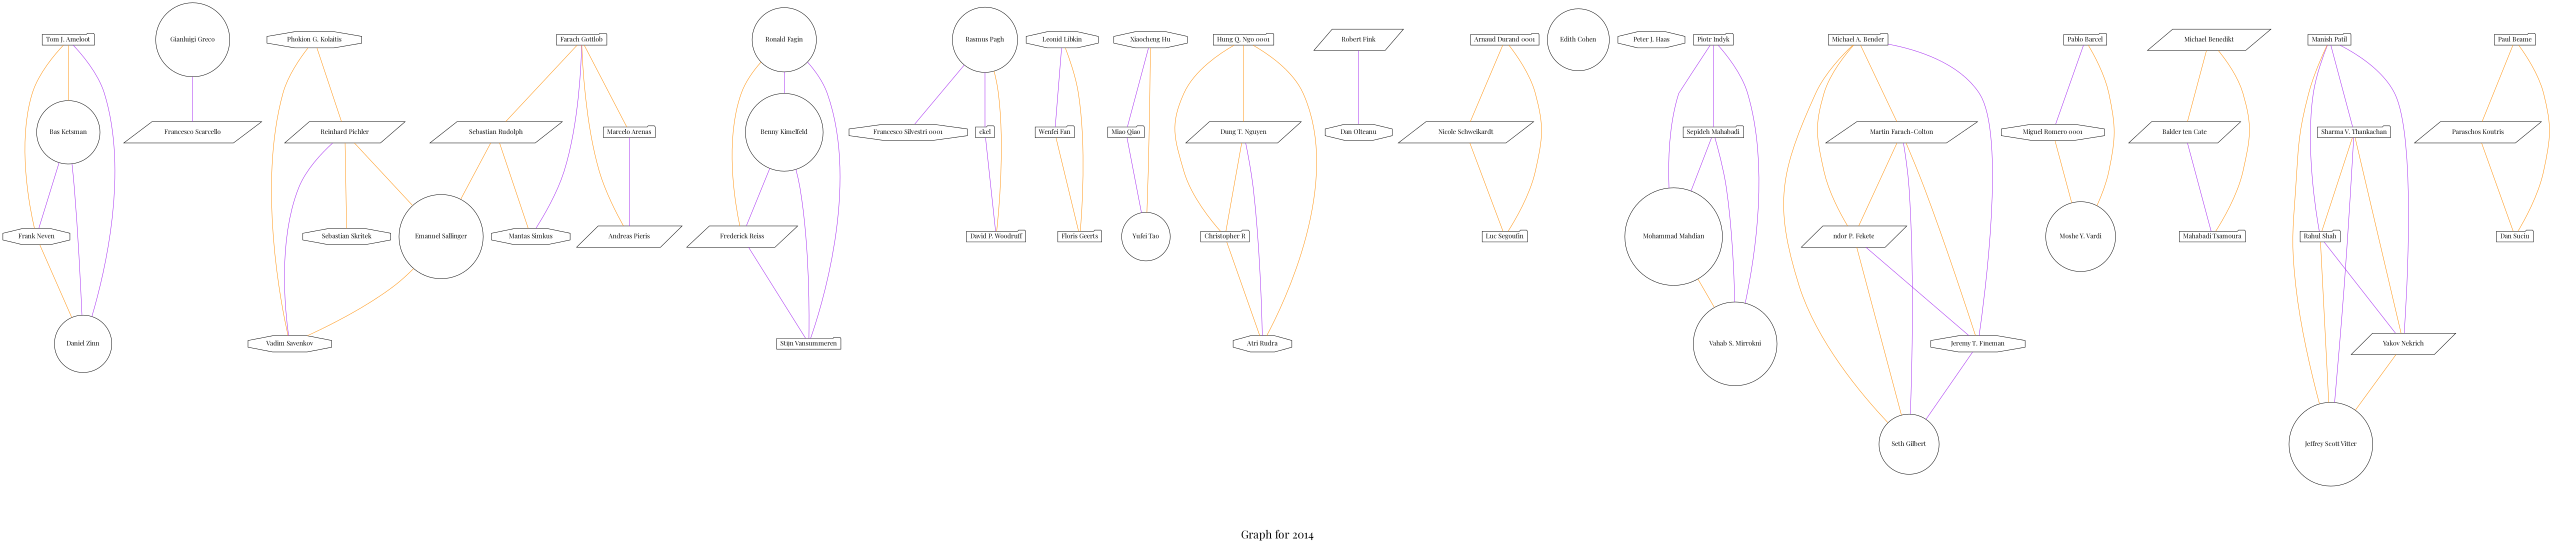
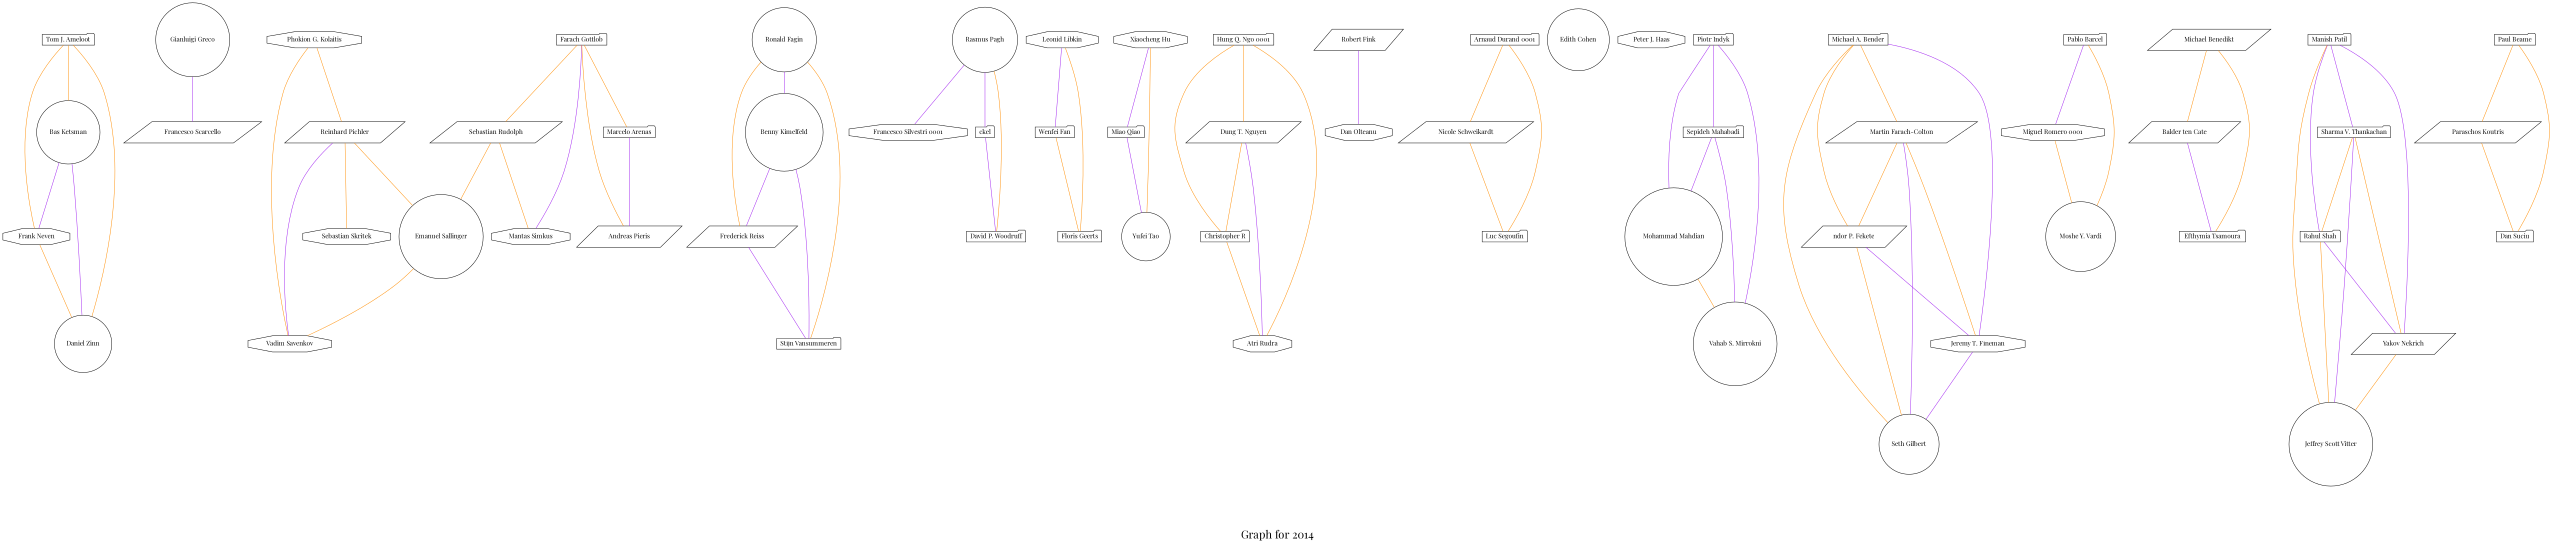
edge "Tom J. Ameloot" -- "Daniel Zinn": color purple -> darkorange
edge "Ronald Fagin" -- "Stijn Vansummeren": color purple -> darkorange
node "Mahabadi Tsamoura": label "Mahabadi Tsamoura" -> "Efthymia Tsamoura"
